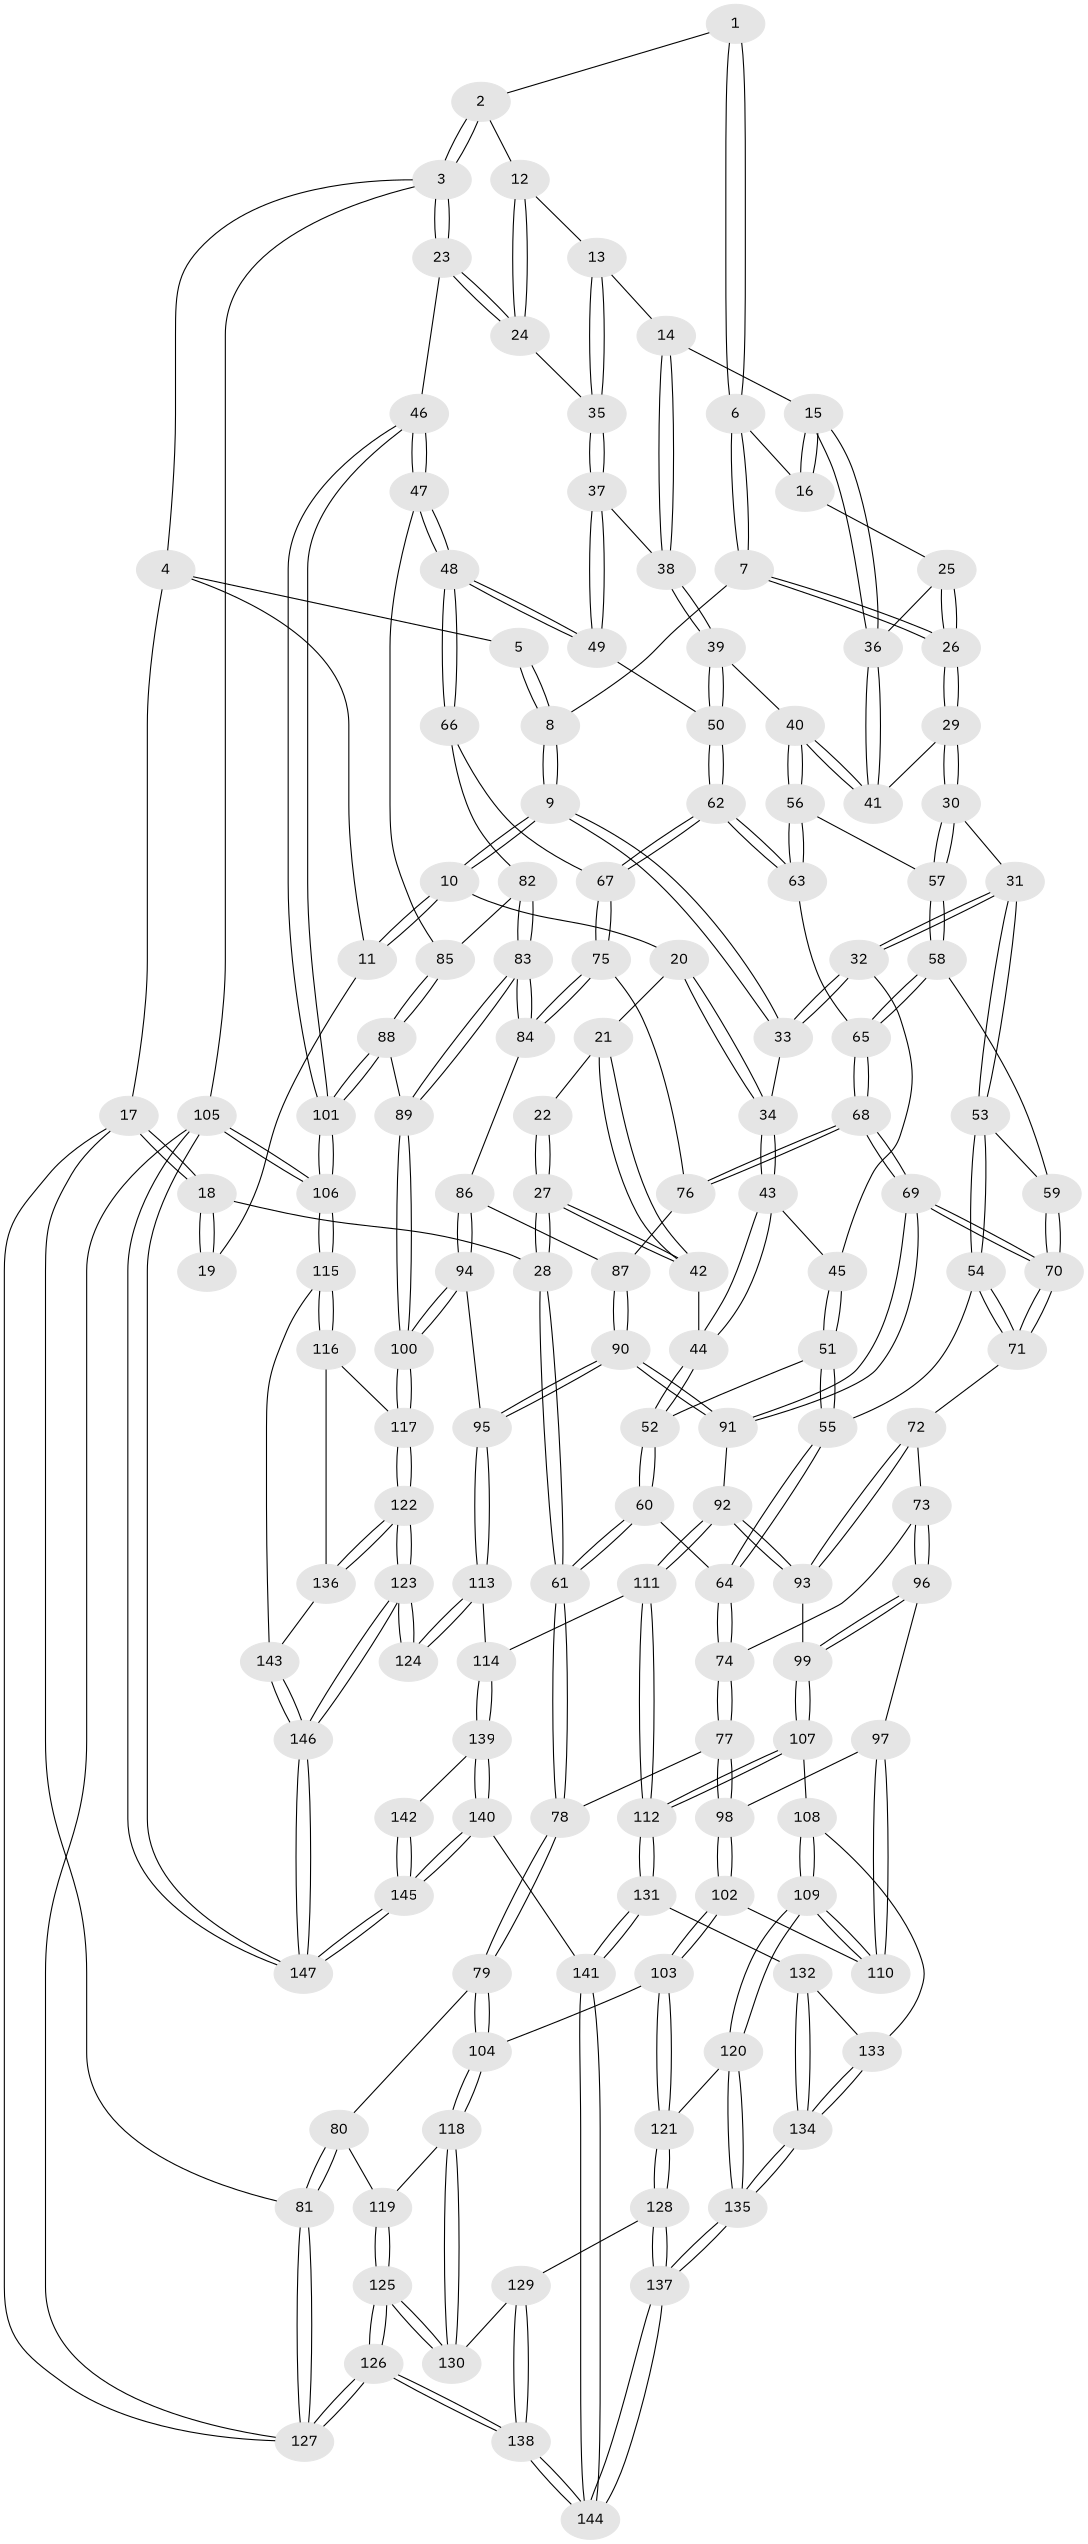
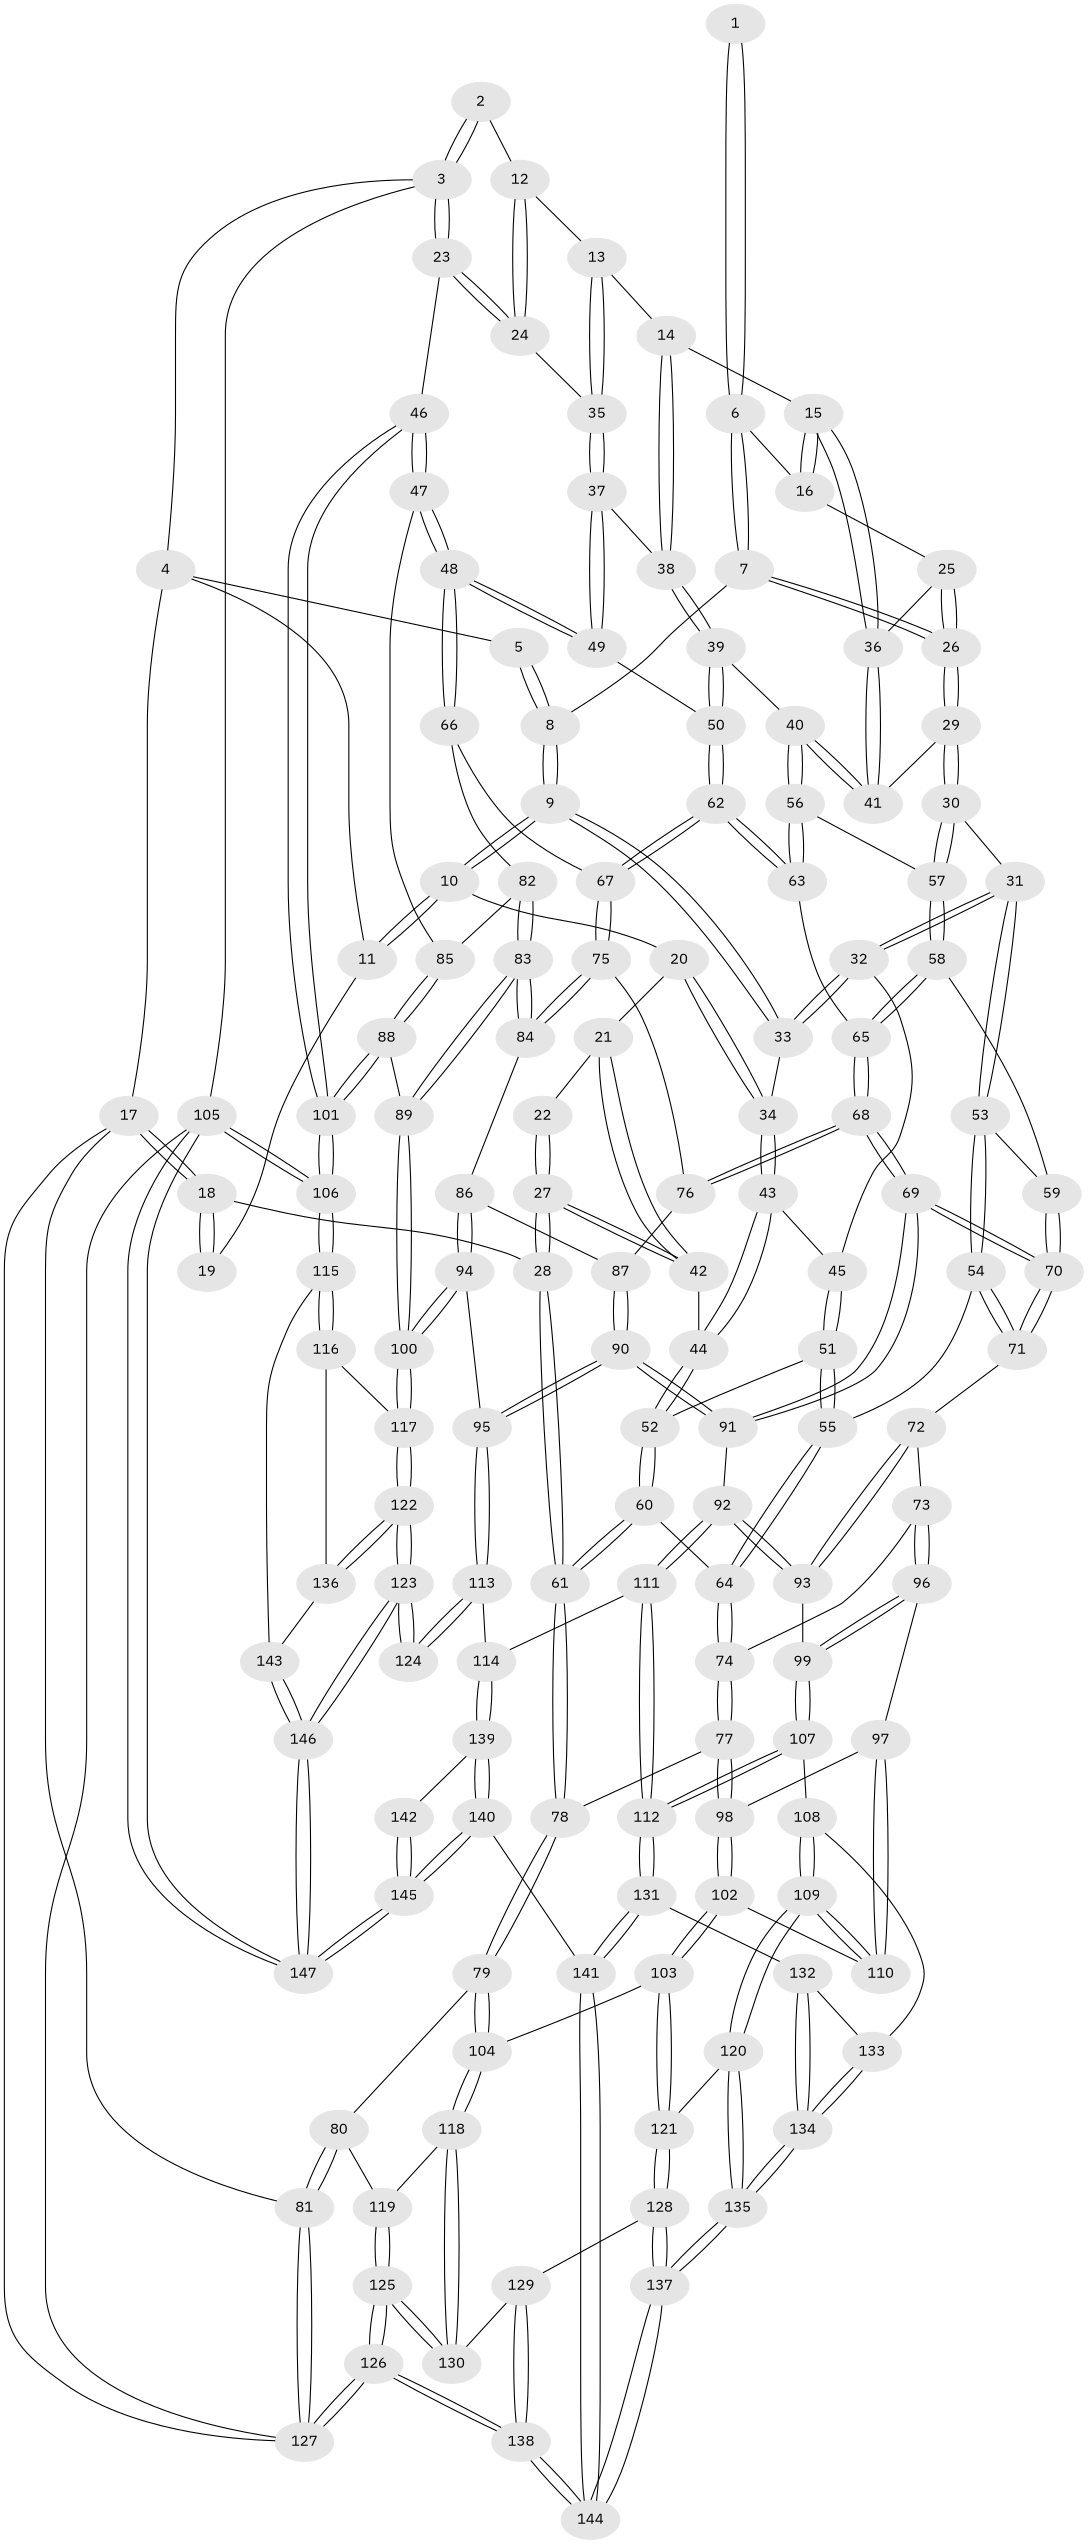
edge "1" -- "2": removed
